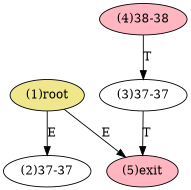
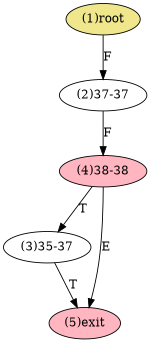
node "(3)37-37": label "(3)37-37" -> "(3)35-37"
edge "(2)37-37" -> "(4)38-38": added, label "F"
edge "(1)root" -> "(5)exit": now "(4)38-38" -> "(5)exit"
edge "(1)root" -> "(2)37-37": label "E" -> "F"
